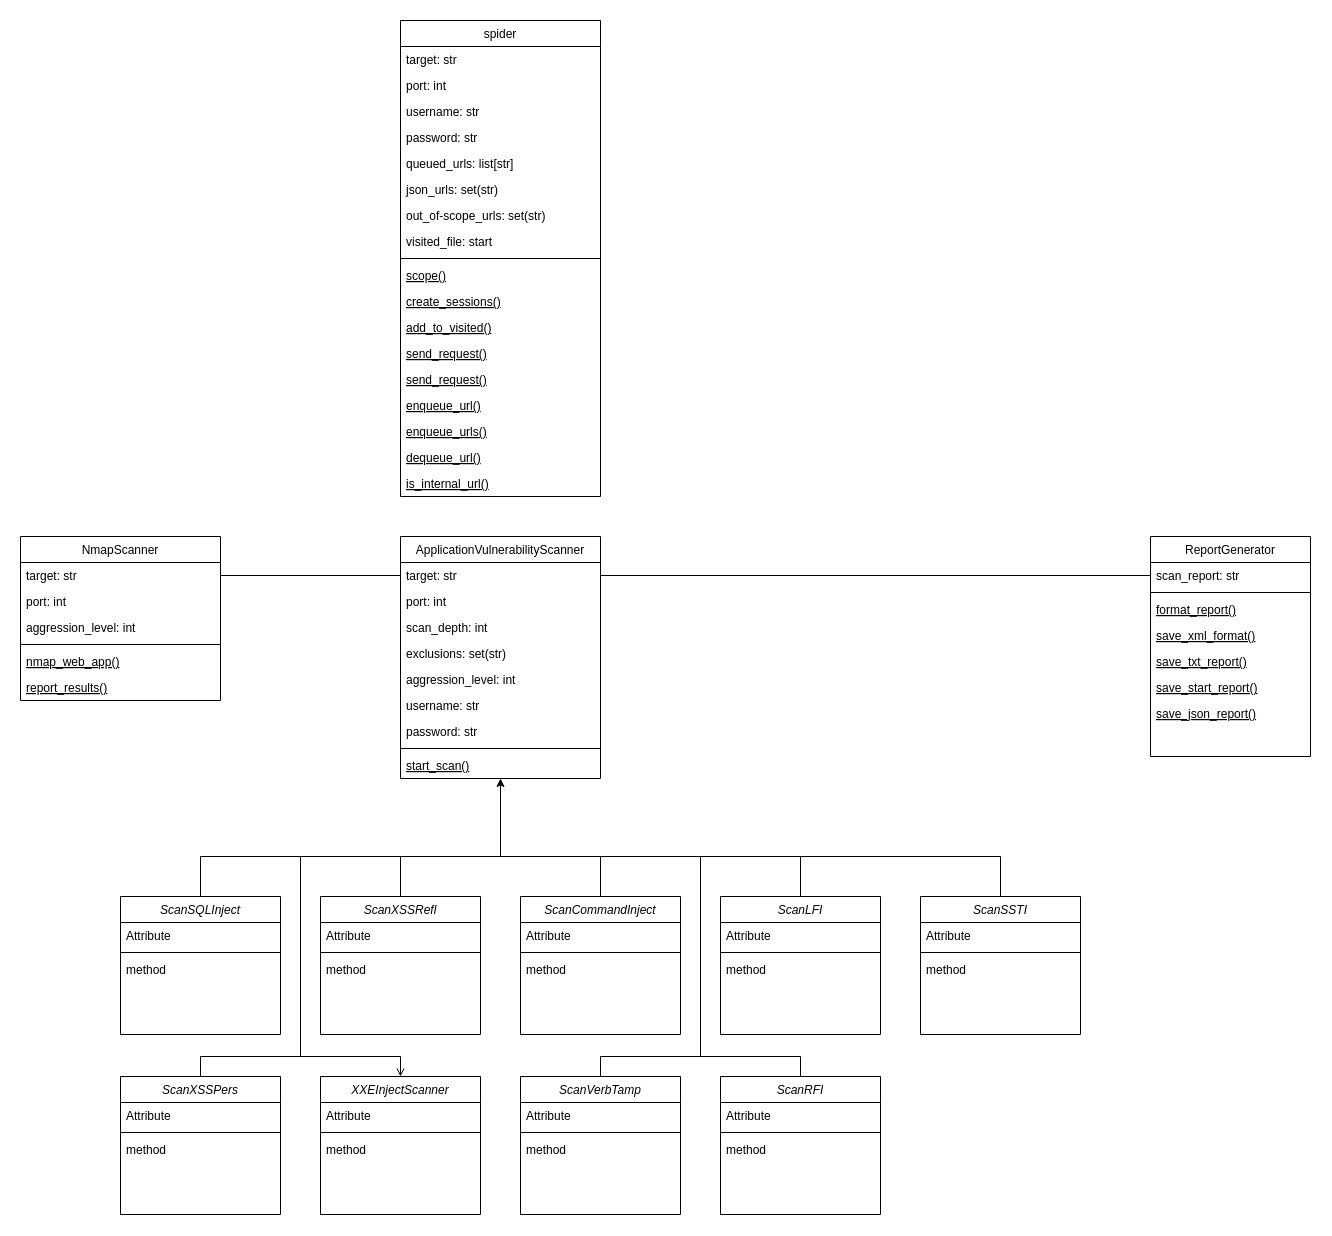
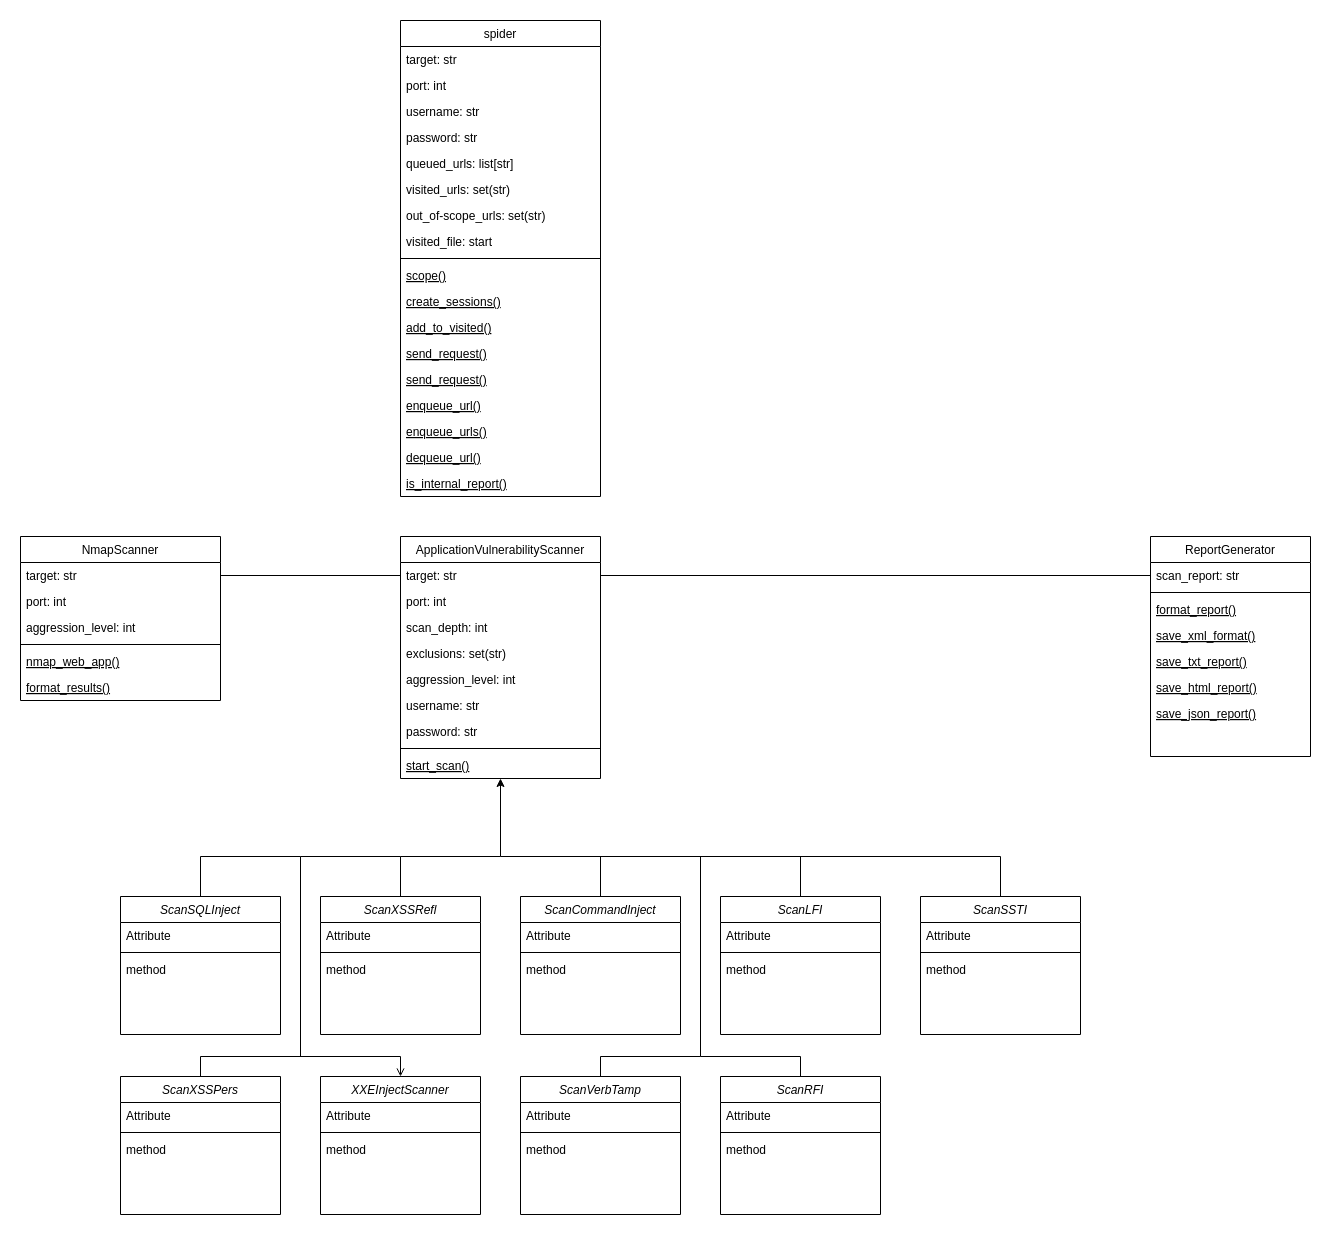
node "json_urls: set(str)": label "json_urls: set(str)" -> "visited_urls: set(str)"
node "is_internal_url()": label "is_internal_url()" -> "is_internal_report()"
node "report_results()": label "report_results()" -> "format_results()"
node "save_start_report()": label "save_start_report()" -> "save_html_report()"
